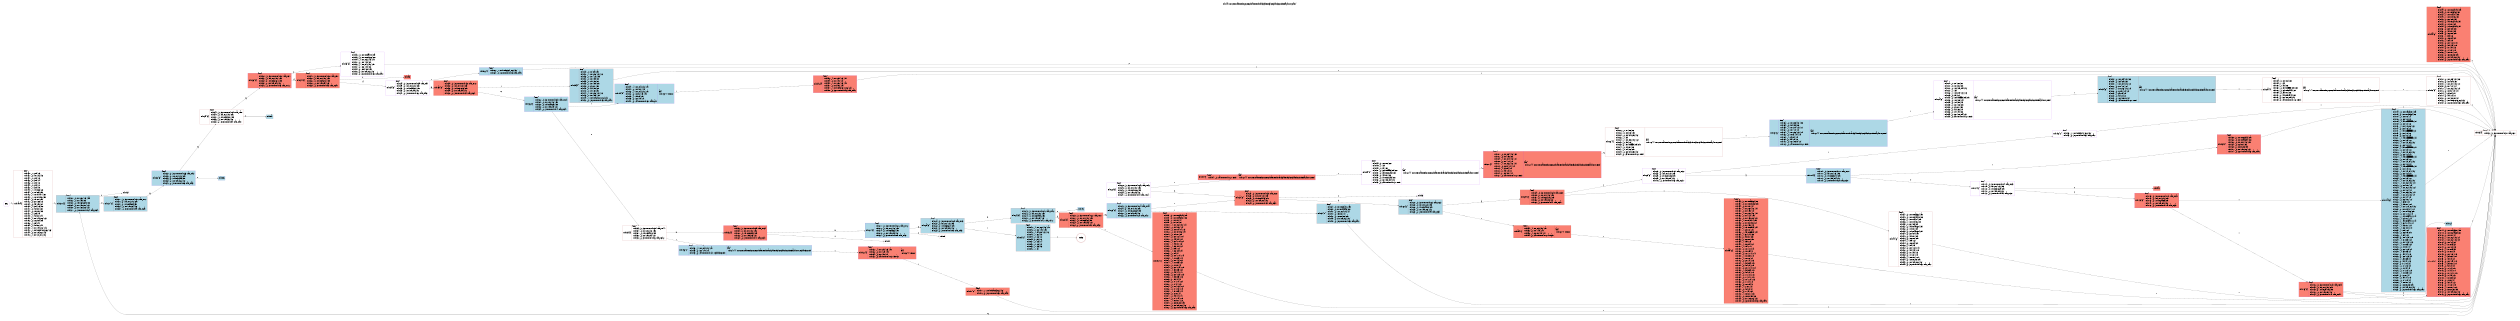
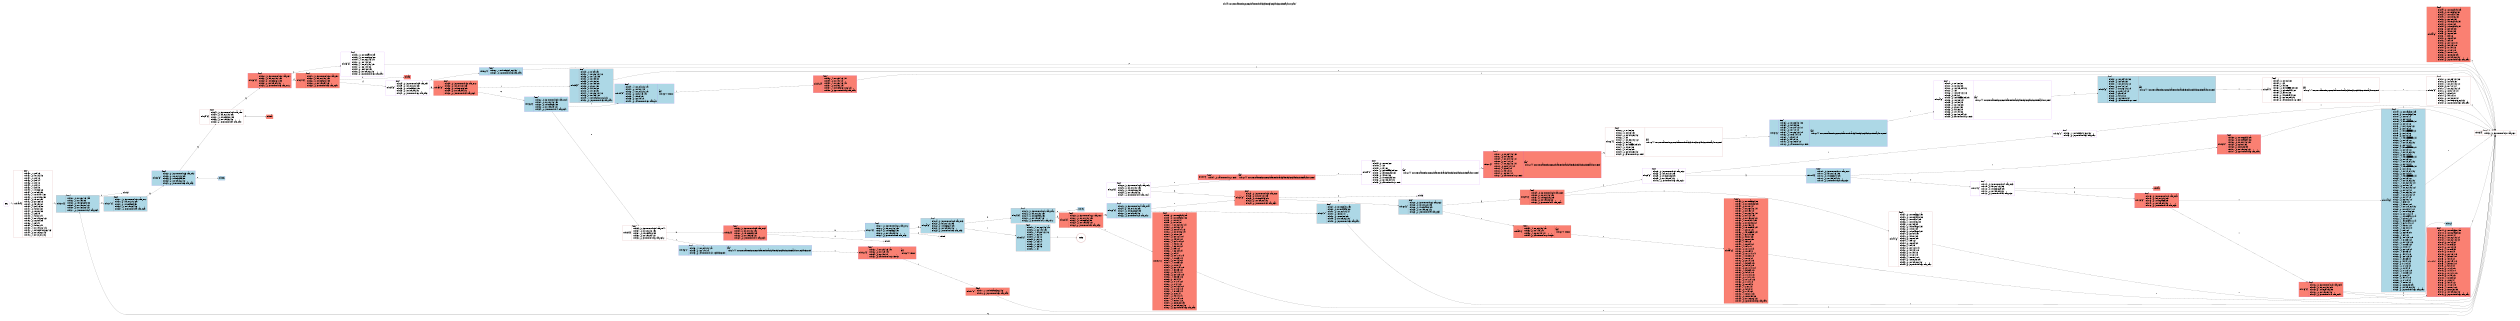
node "0x401ea7": fillcolor lightblue -> salmon
